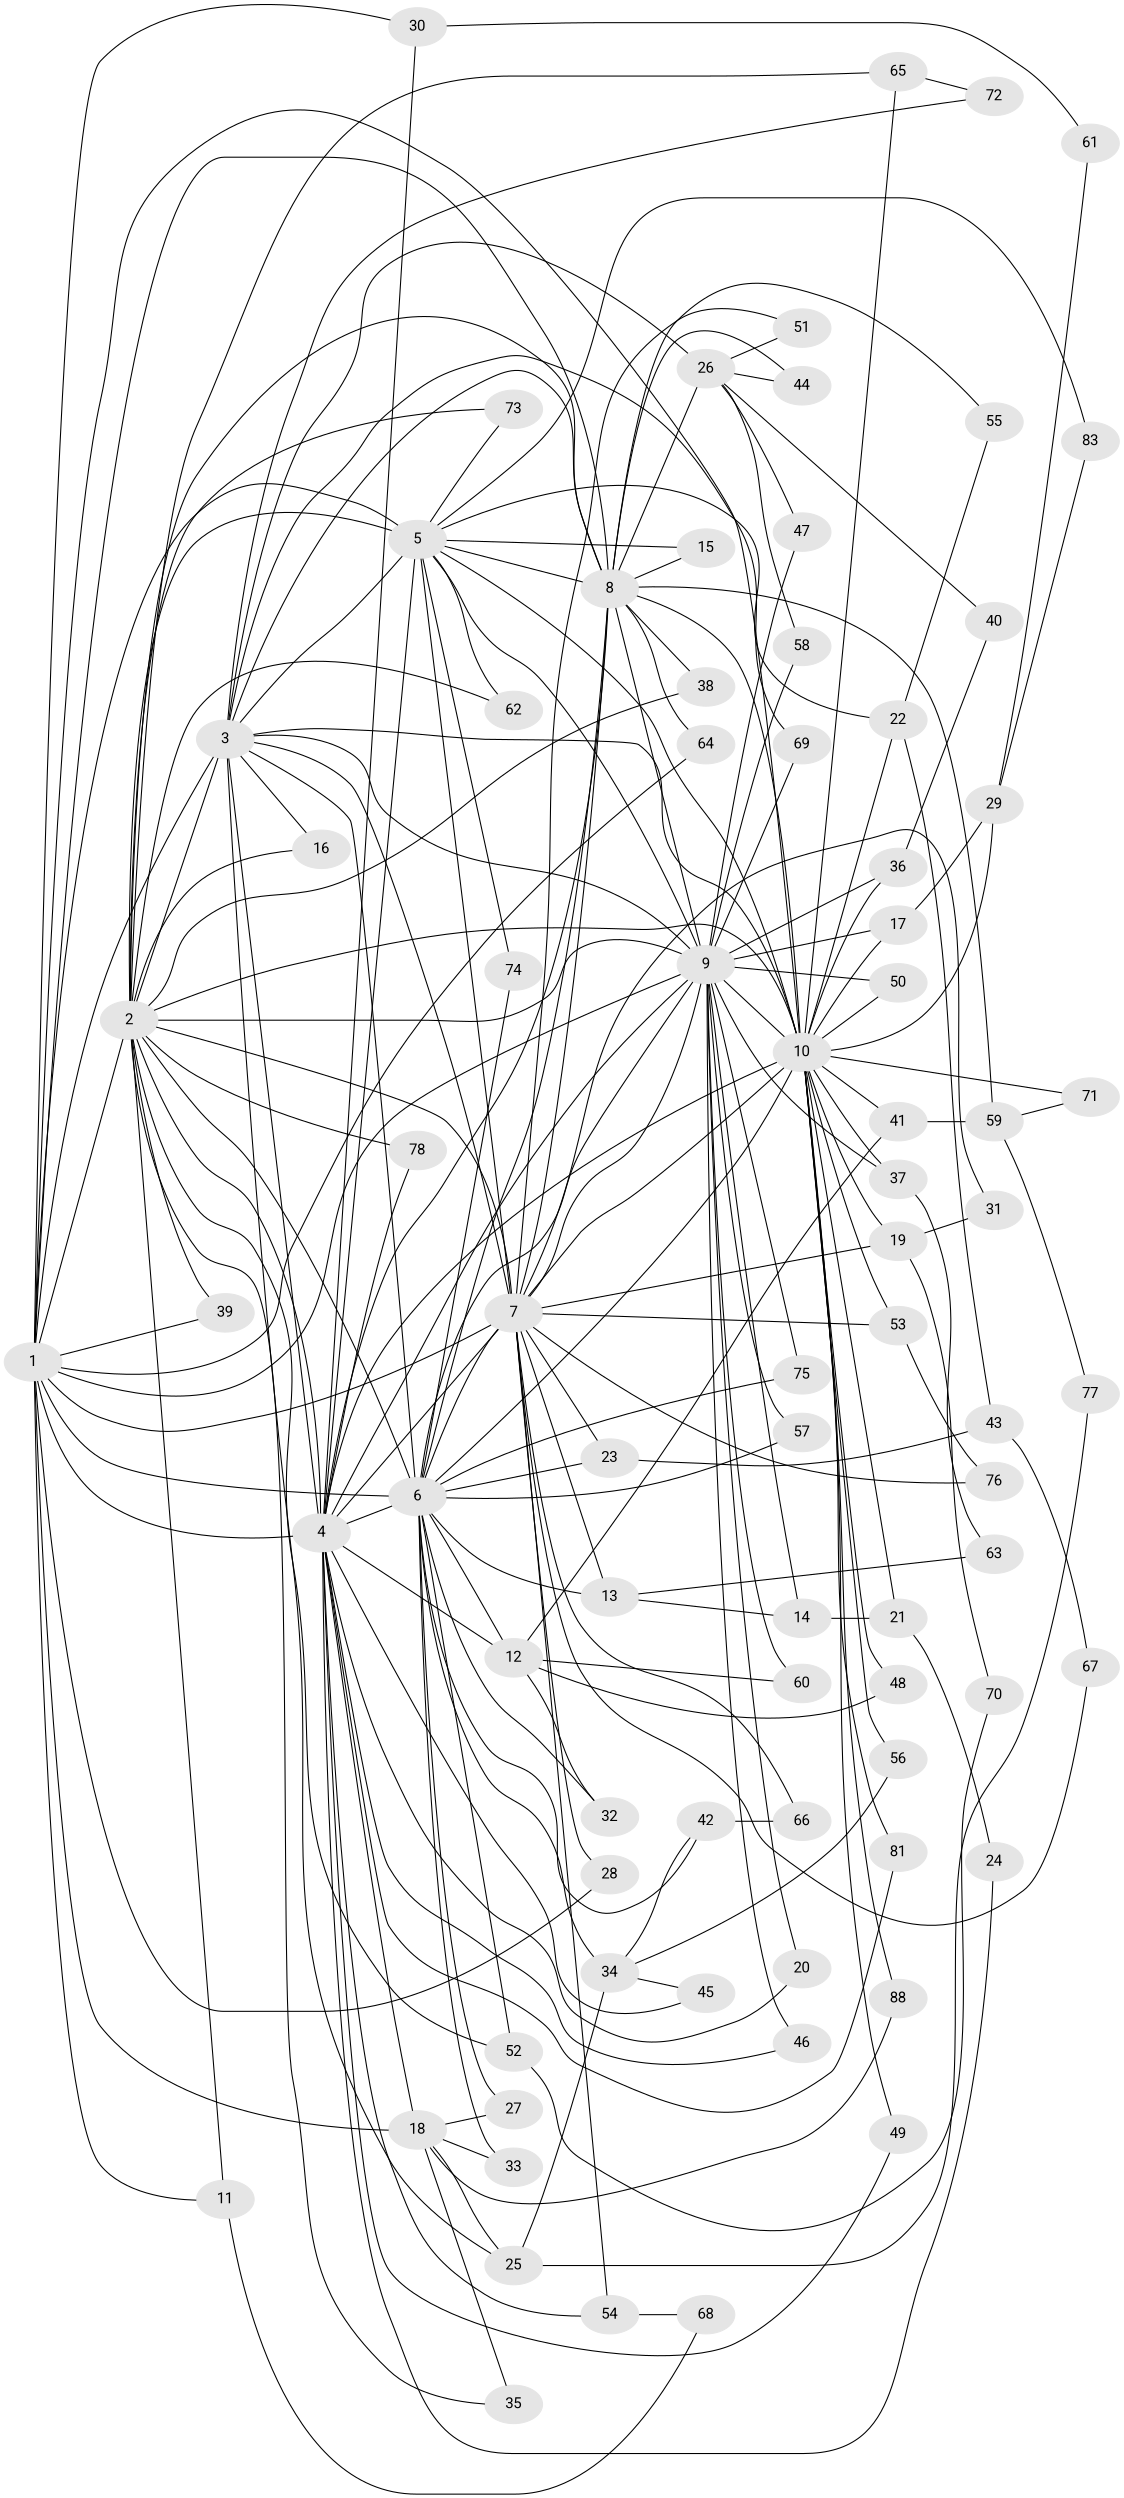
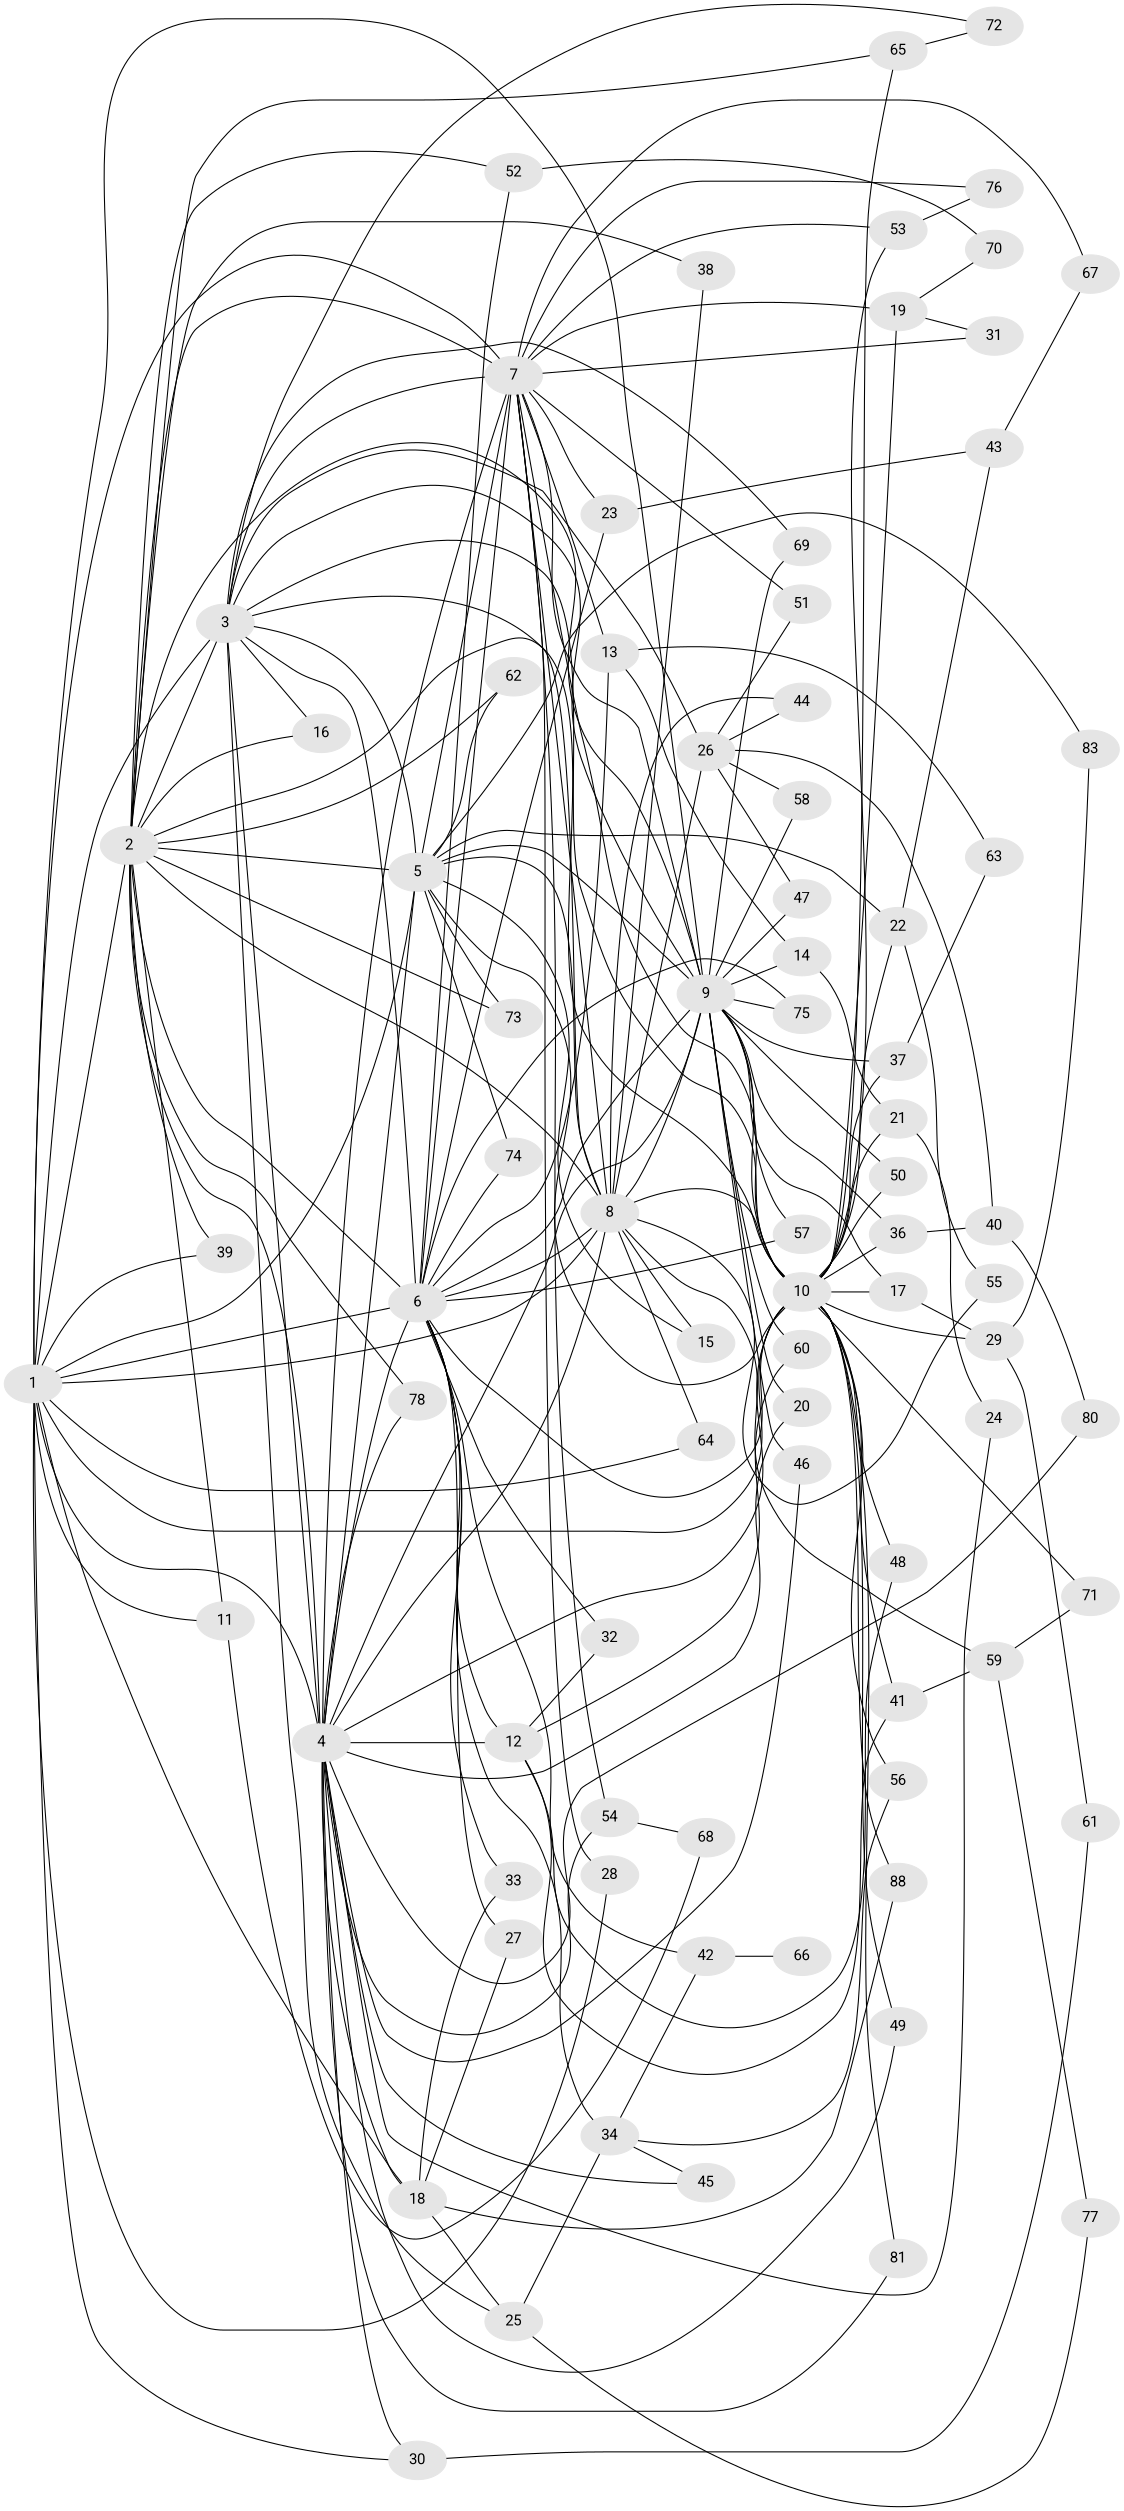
node "80": added
edge "7" -- "66": removed
node "35": removed
